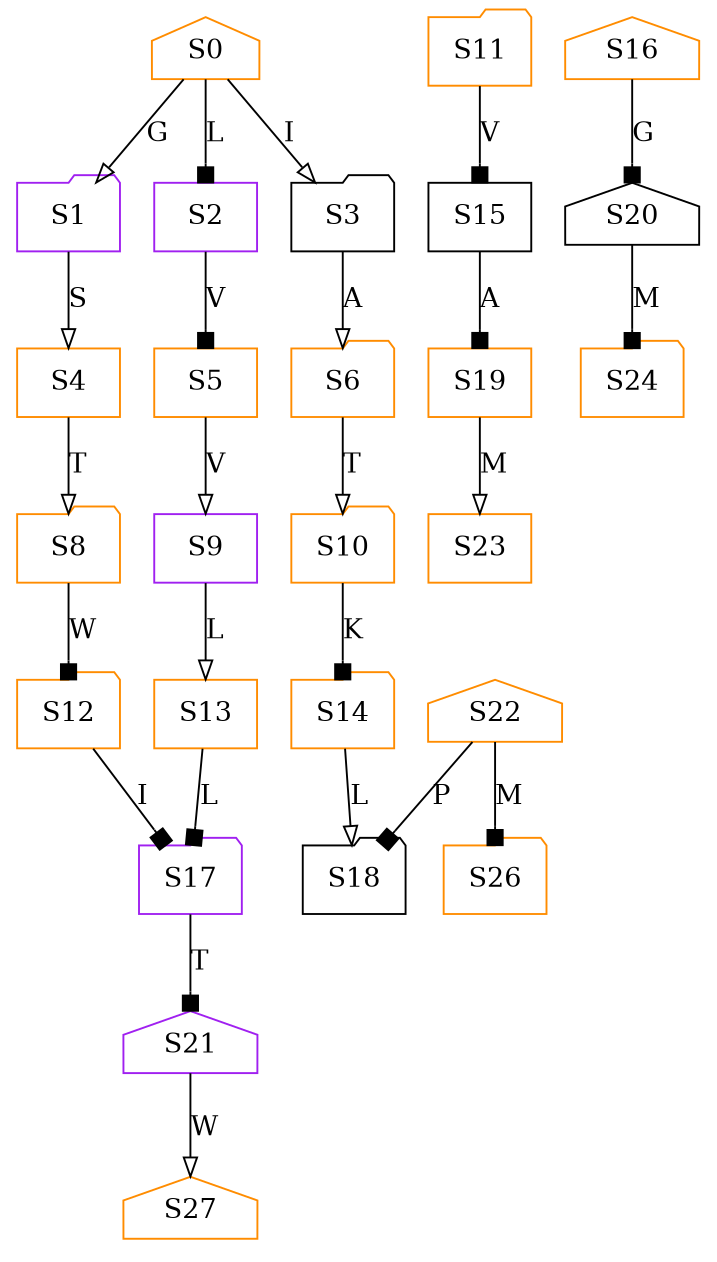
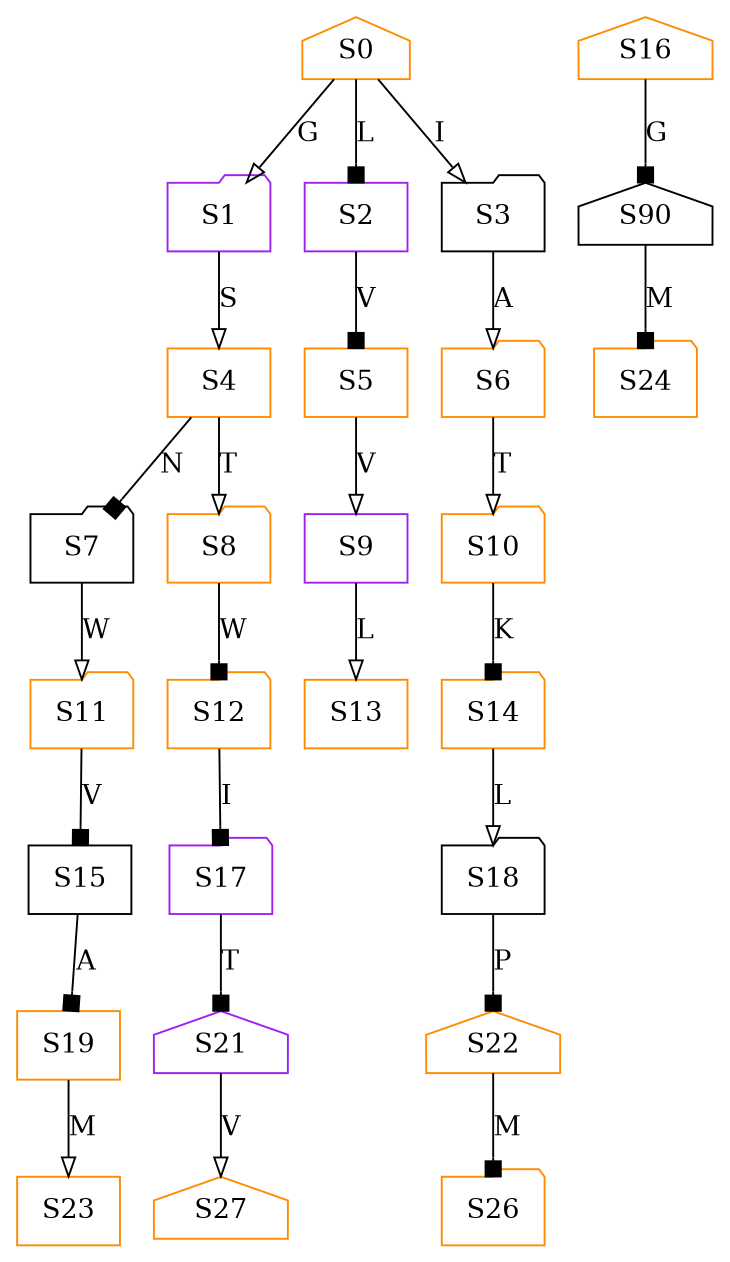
node "S20": label "S20" -> "S90"
node "S7": added
edge "S22" -> "S18": reversed
edge "S13" -> "S17": removed, label "L"
edge "S21" -> "S27": label "W" -> "V"
